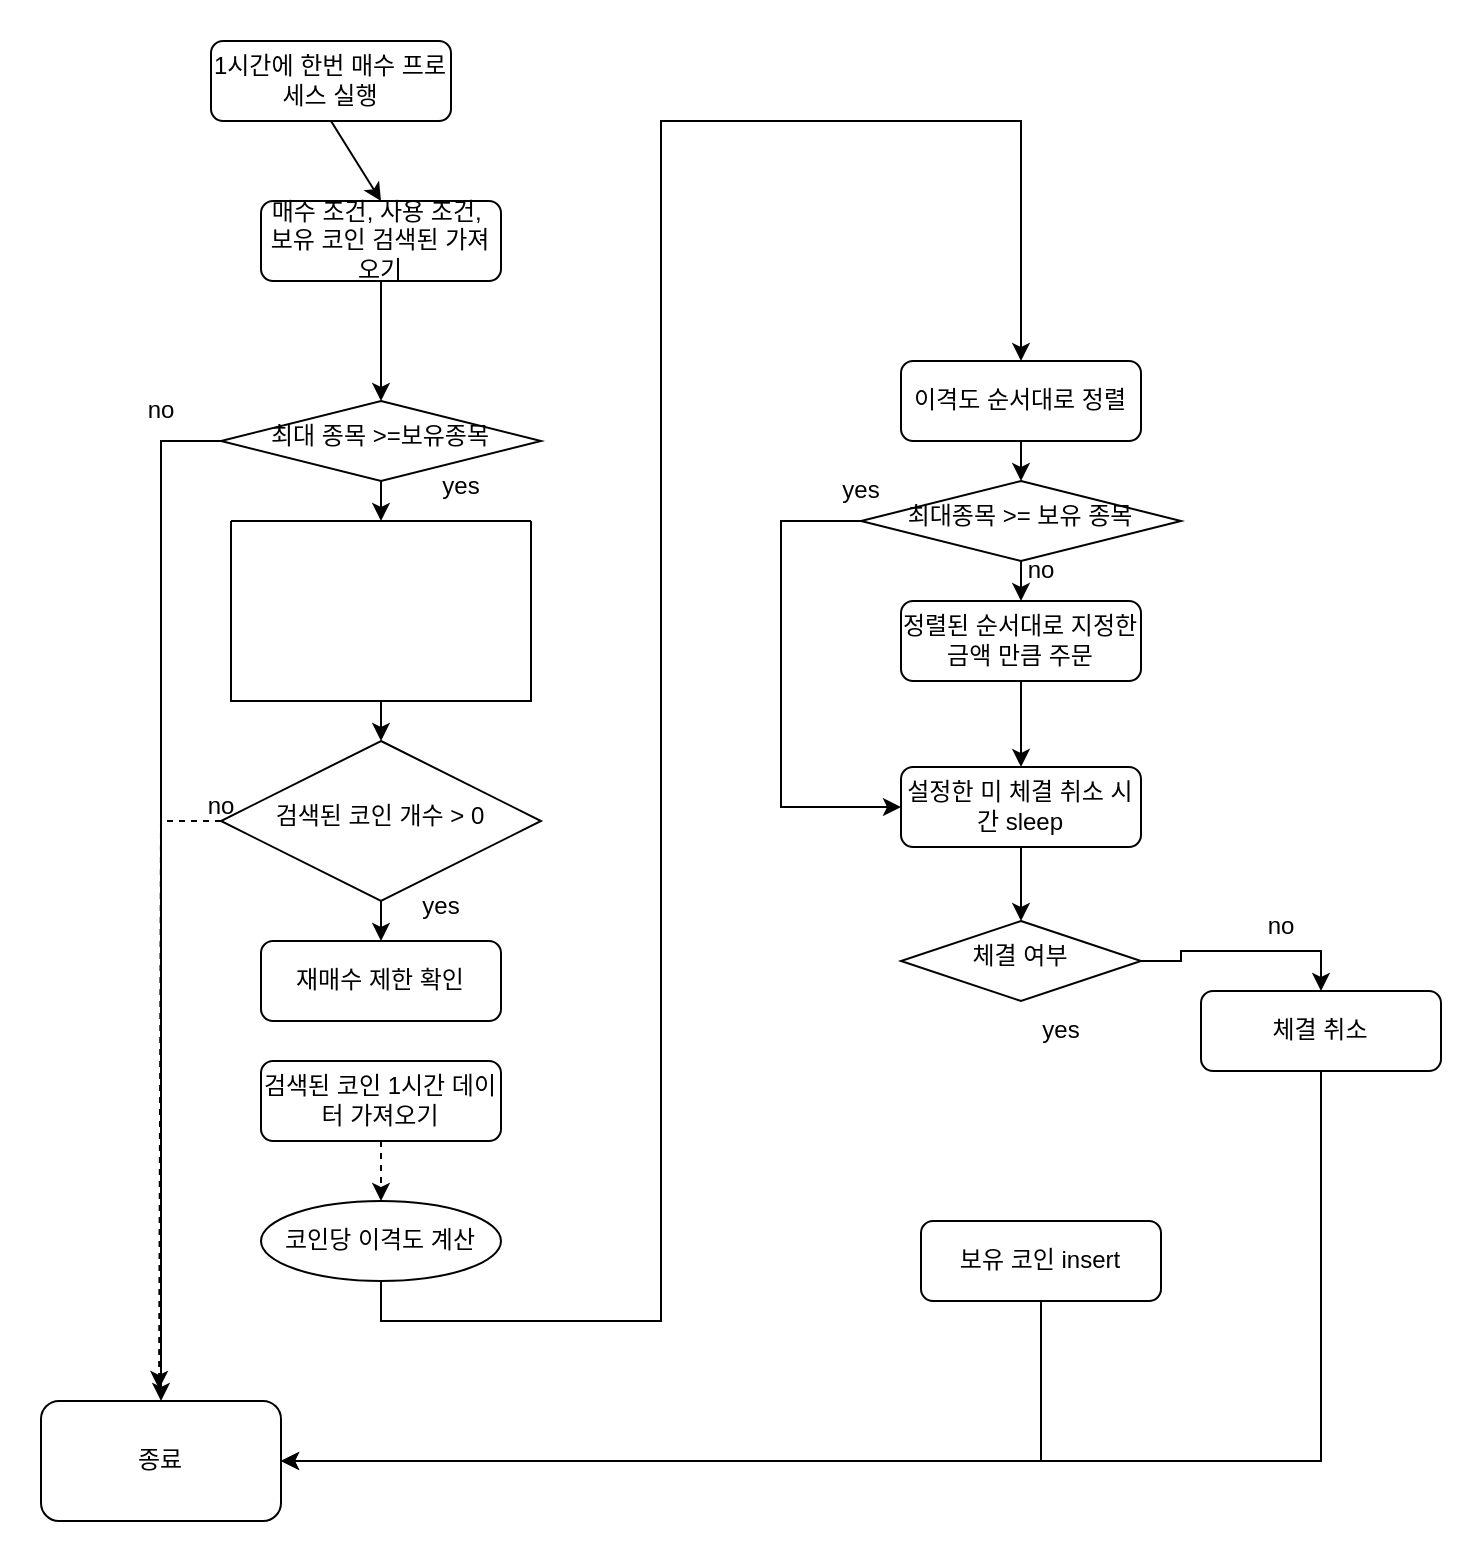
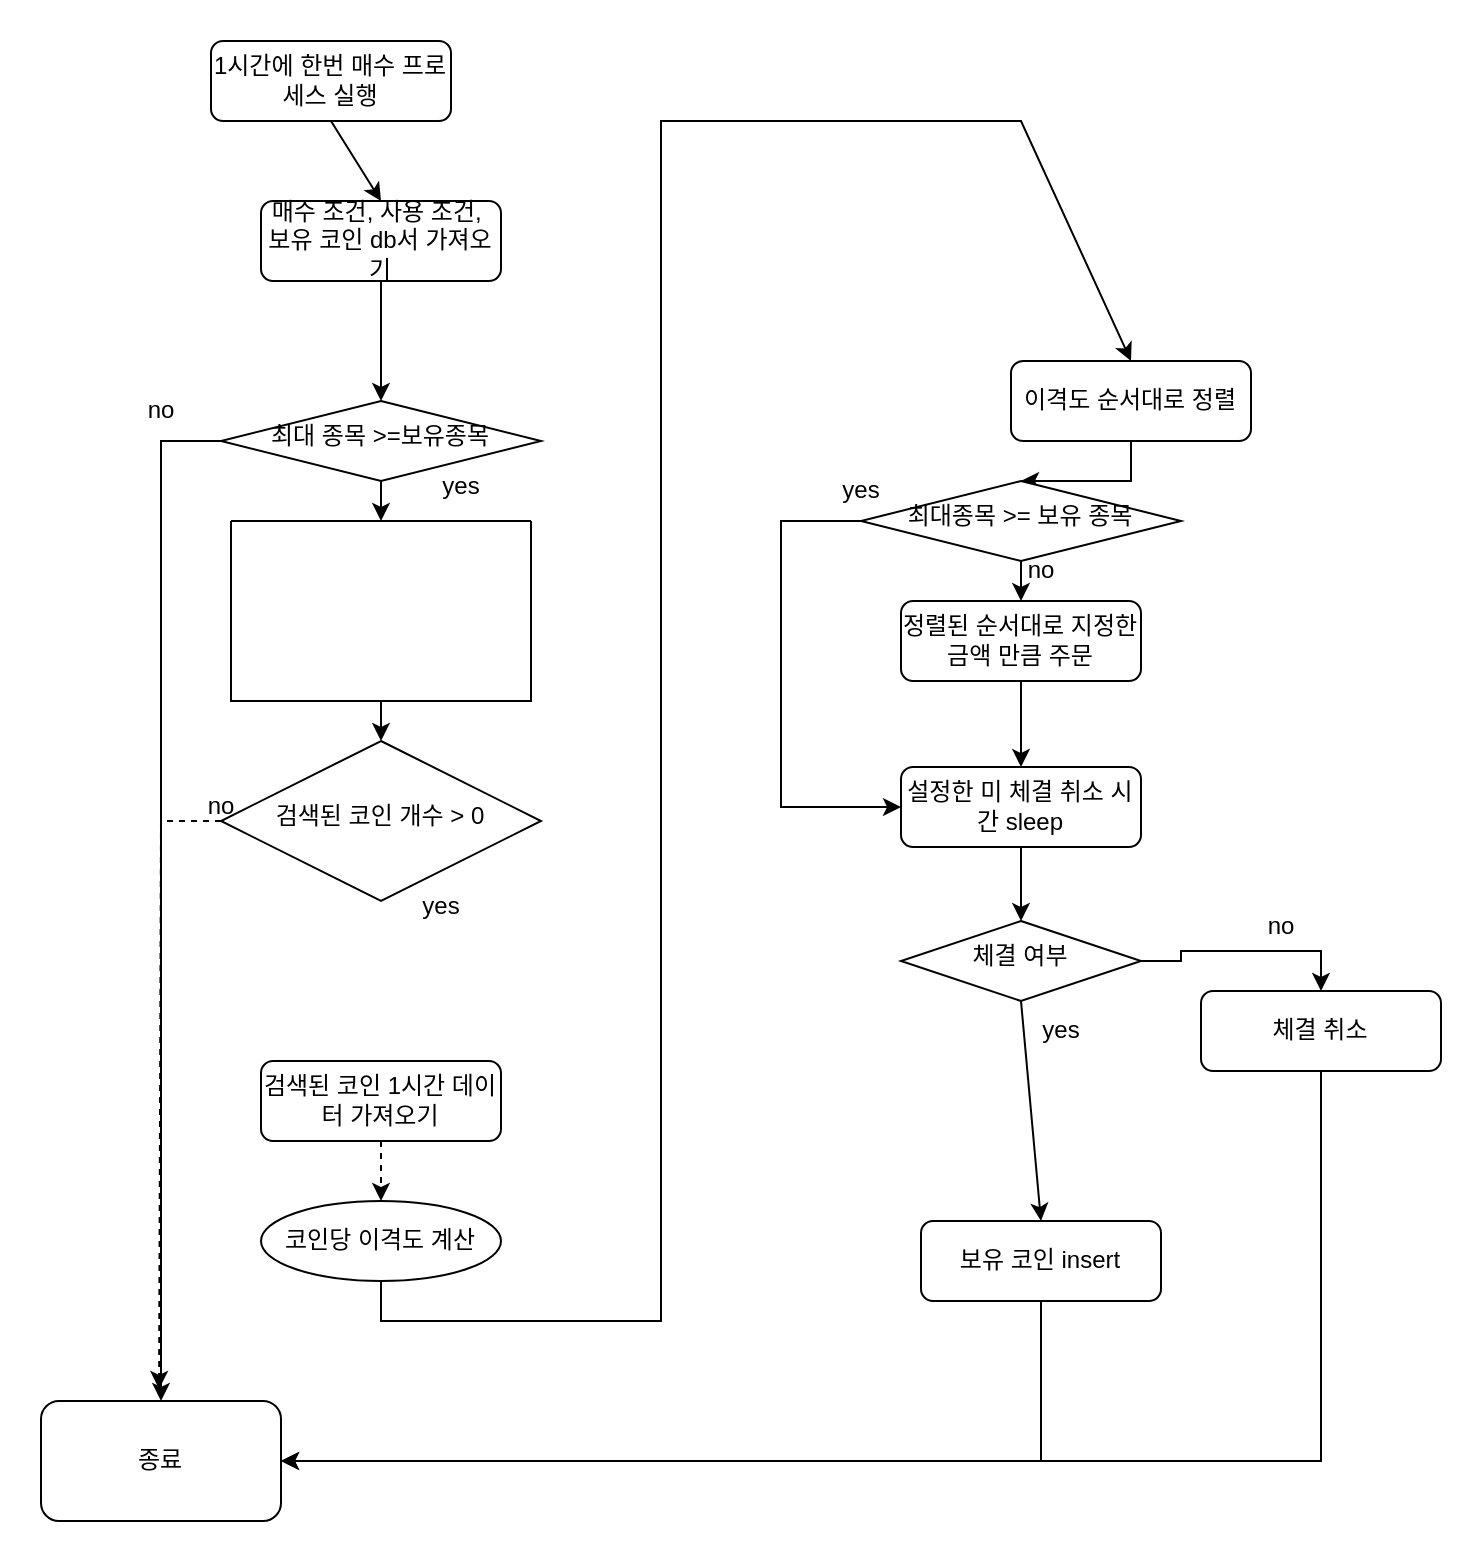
node "매수 조건, 사용 조건, 보유 코인 검색된 가져오기": label "매수 조건, 사용 조건, 보유 코인 검색된 가져오기" -> "매수 조건, 사용 조건, 보유 코인 db서 가져오기"
node "이격도 순서대로 정렬": moved (1021, 401) -> (1131, 401)
edge "검색된 코인 개수 > 0" -> "재매수 제한 확인": removed
node "재매수 제한 확인": removed
edge "체결 여부" -> "보유 코인 insert": added
